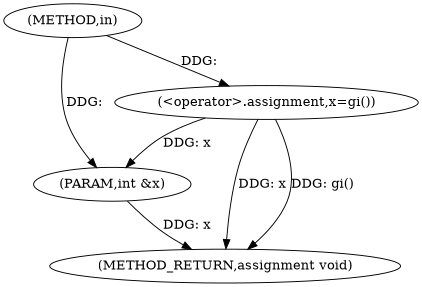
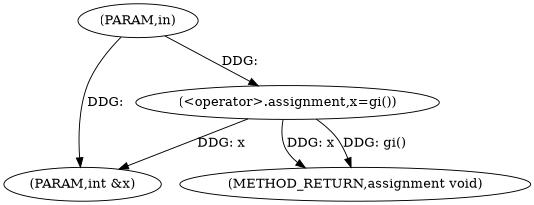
node "(METHOD,in)": label "(METHOD,in)" -> "(PARAM,in)"
edge "(PARAM,int &x)" -> "(METHOD_RETURN,assignment void)": removed, label "DDG: x"
